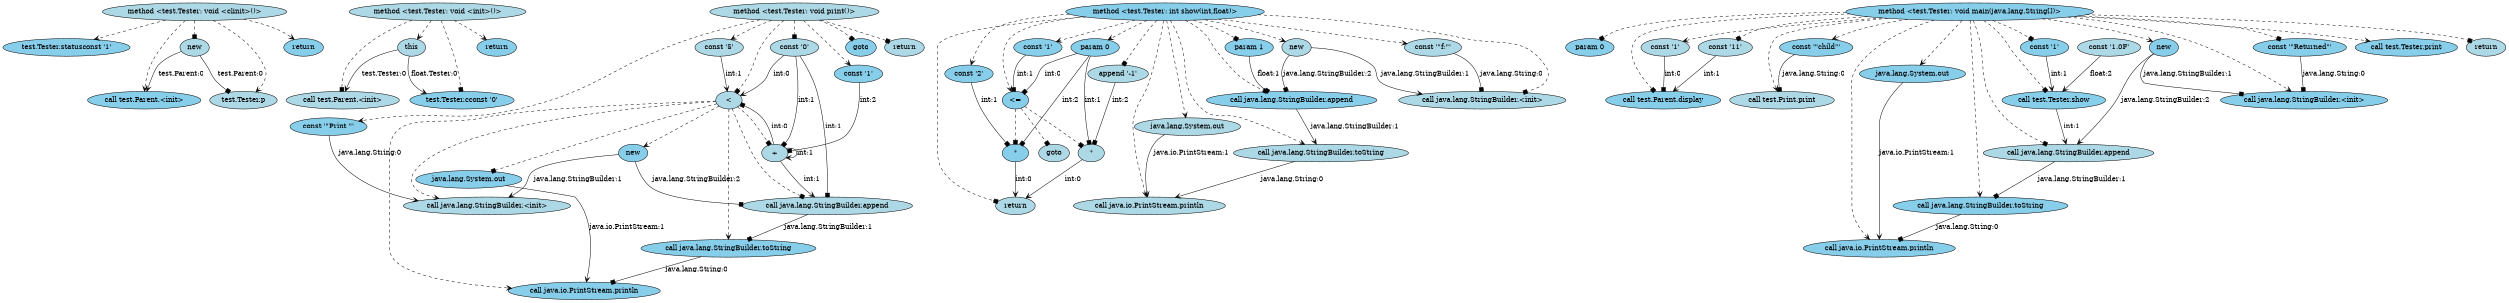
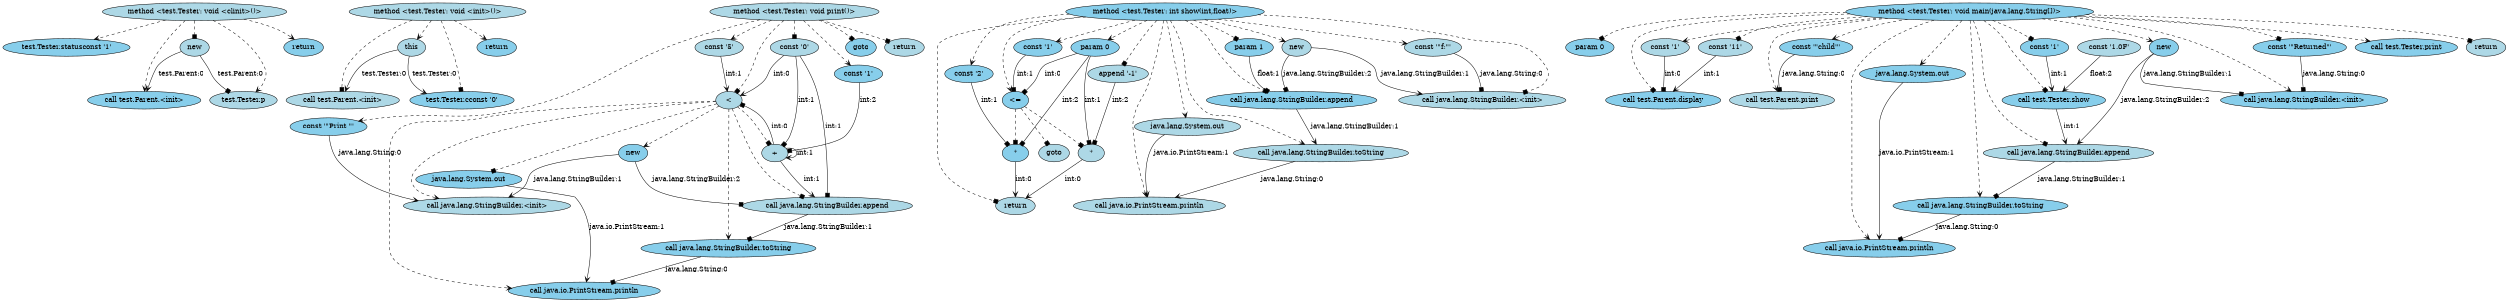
edge "this" -> "test.Tester.cconst '0'": label "float.Tester:0" -> "test.Tester:0"
node "call test.Print.print": label "call test.Print.print" -> "call test.Parent.print"
